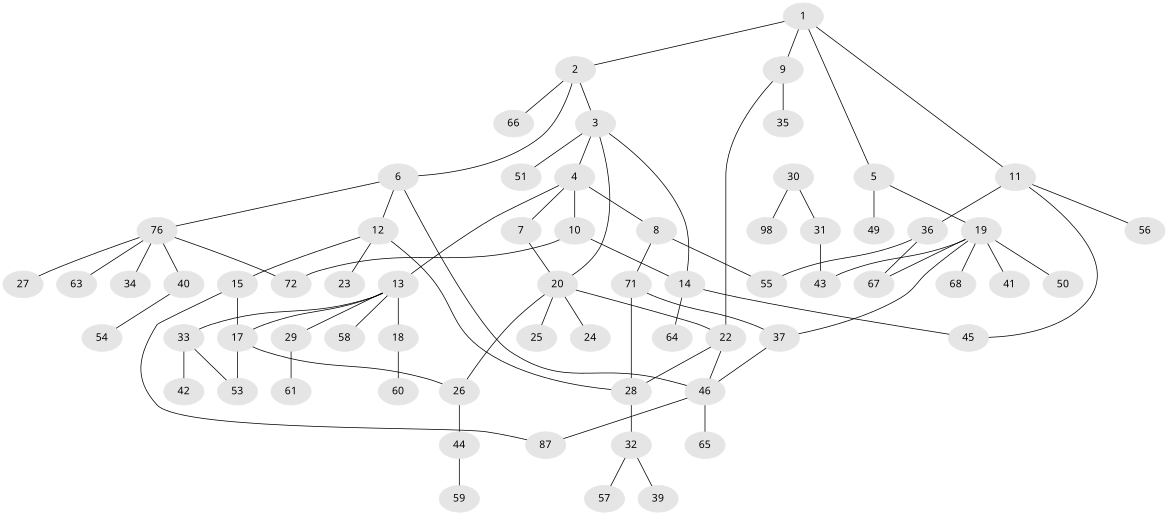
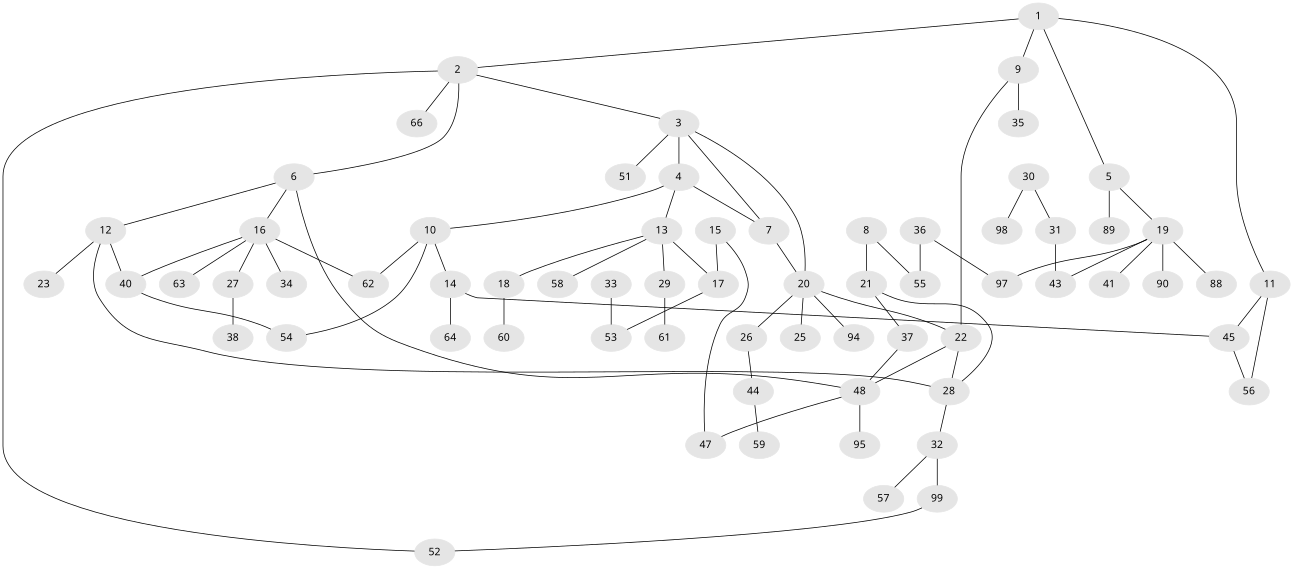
edge "3" -- "14": now "3" -- "7"
edge "4" -- "8": removed
edge "11" -- "36": removed
node "76": label "76" -> "16"
node "49": label "49" -> "89"
edge "12" -- "15": now "12" -- "40"
node "72": label "72" -> "62"
node "71": label "71" -> "21"
node "67": label "67" -> "97"
node "68": label "68" -> "88"
node "50": label "50" -> "90"
edge "19" -- "37": removed
edge "10" -- "54": added
edge "13" -- "33": removed
node "38": added
node "24": label "24" -> "94"
edge "45" -- "56": added
edge "17" -- "26": removed
node "42": removed
node "46": label "46" -> "48"
node "87": label "87" -> "47"
node "65": label "65" -> "95"
node "39": label "39" -> "99"
node "52": added
